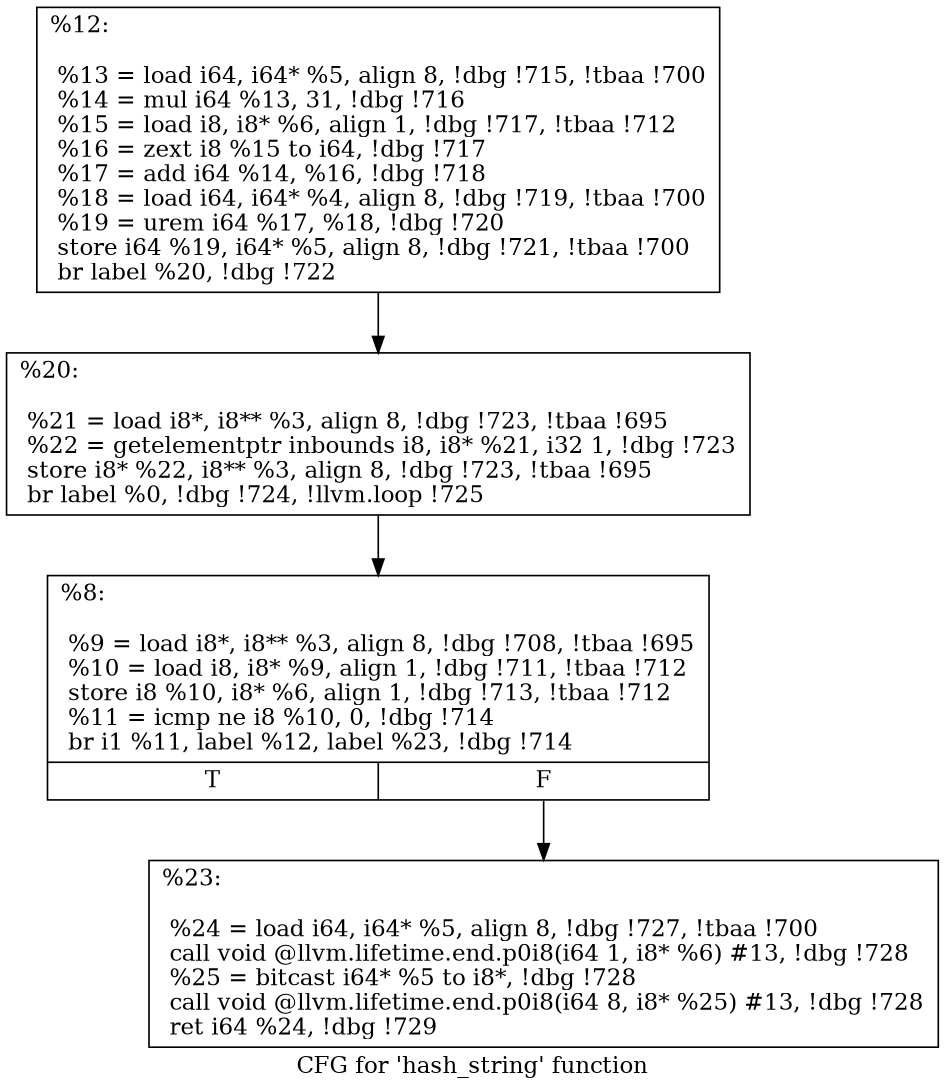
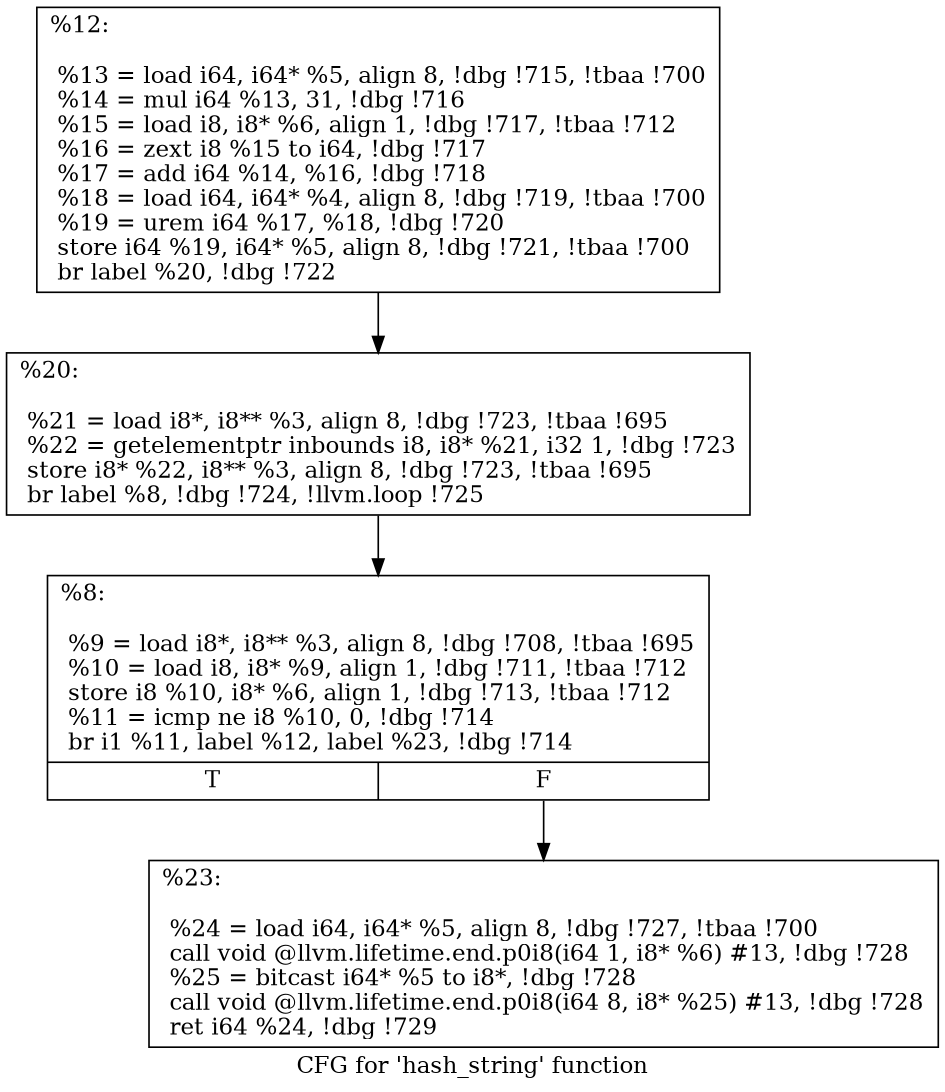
node "%20:": text "br label %0, !dbg !724, !llvm.loop !725" -> "br label %8, !dbg !724, !llvm.loop !725"
